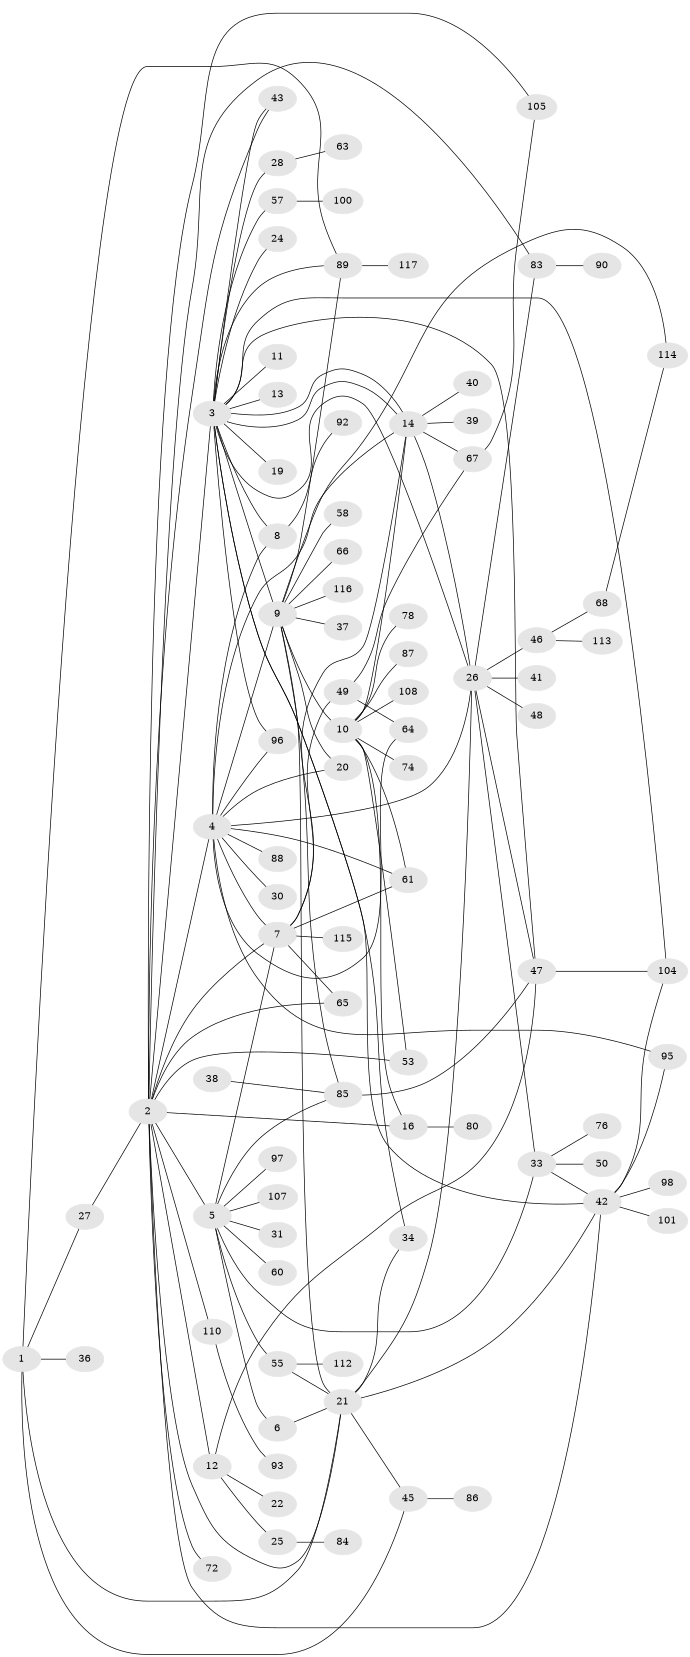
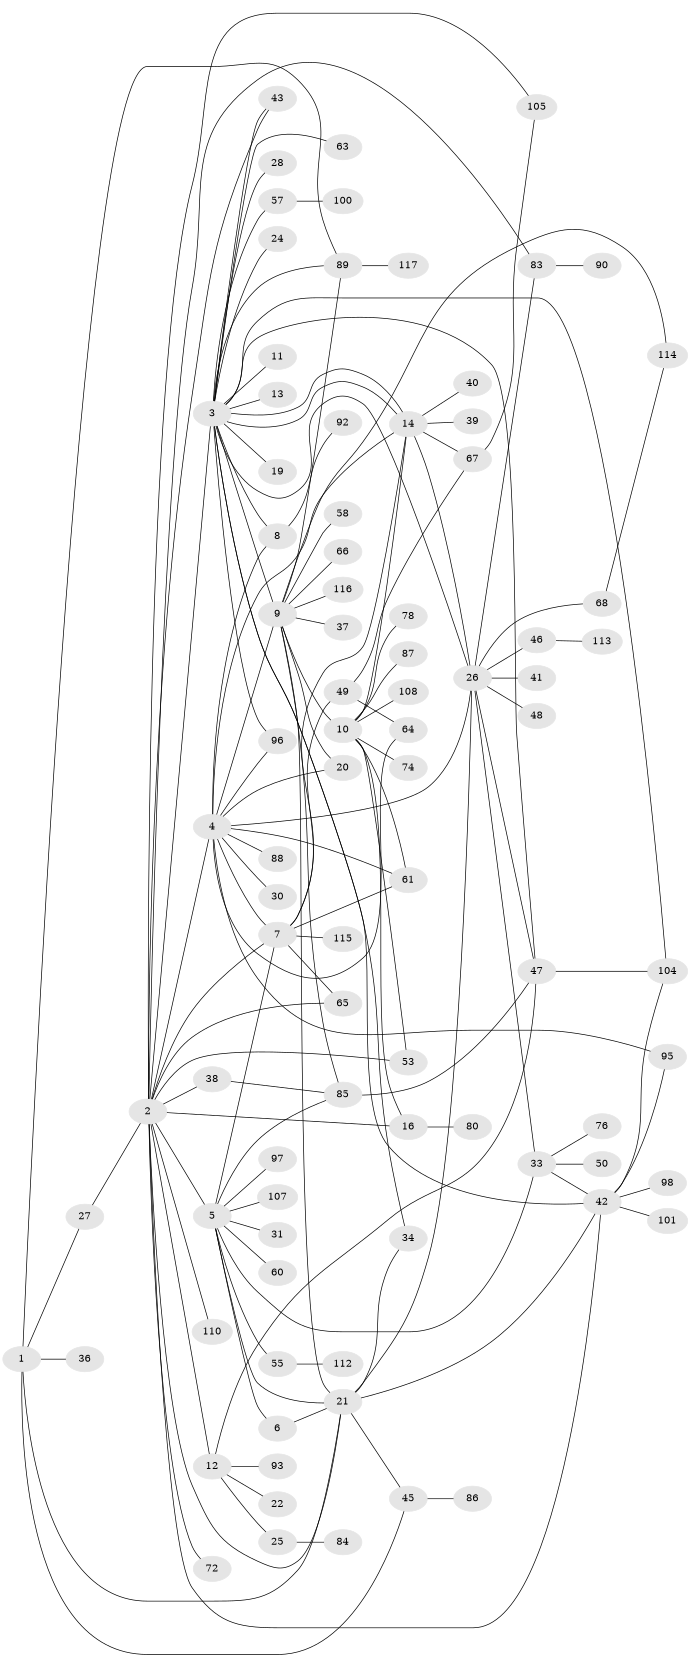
edge "63" -- "28": now "63" -- "3"
edge "68" -- "46": now "68" -- "26"
edge "38" -- "2": added
edge "55" -- "21": now "5" -- "21"
edge "110" -- "93": now "12" -- "93"
